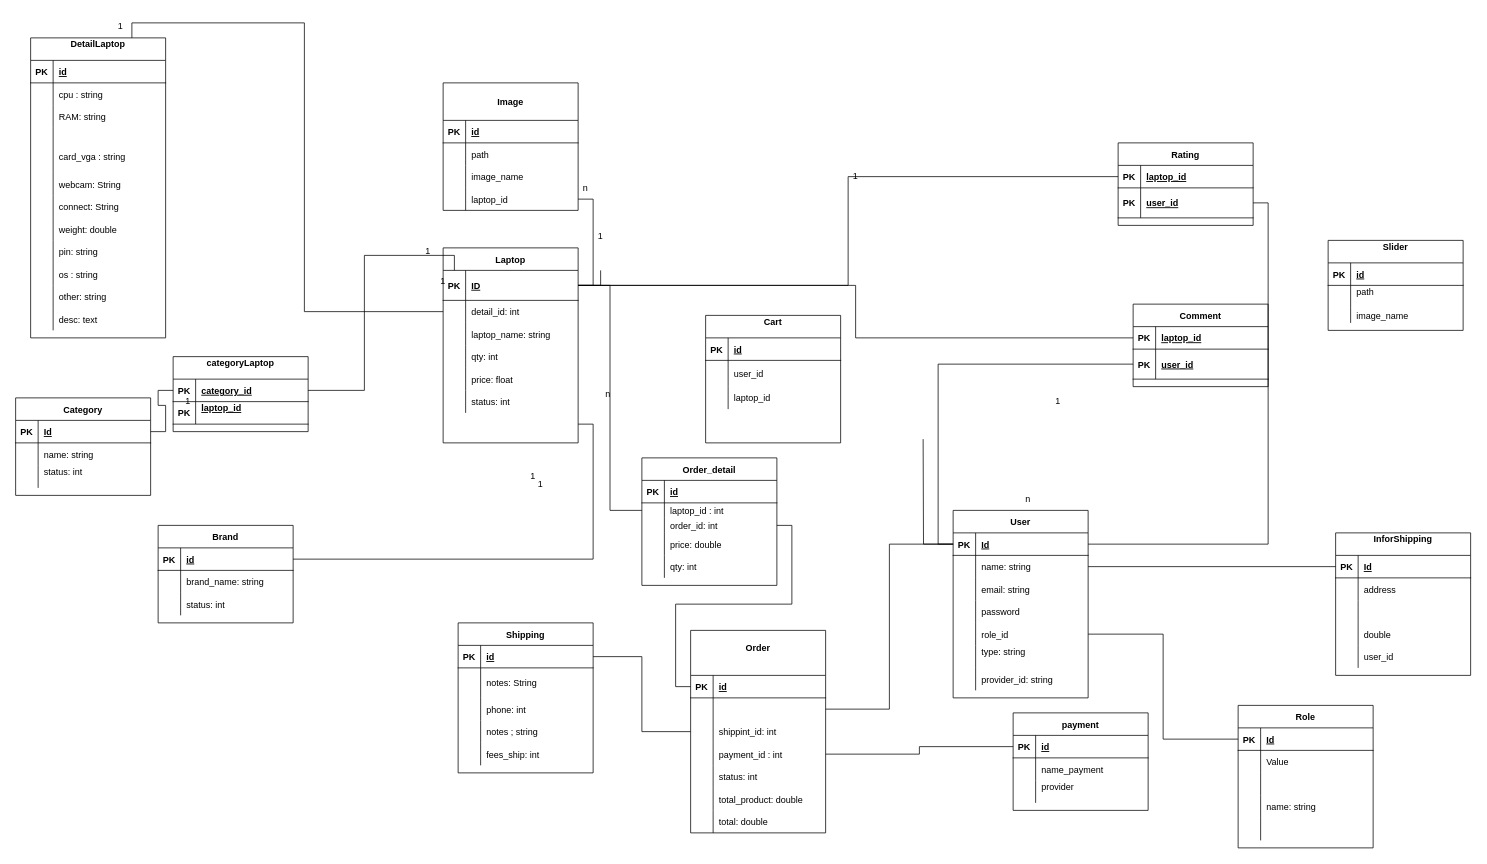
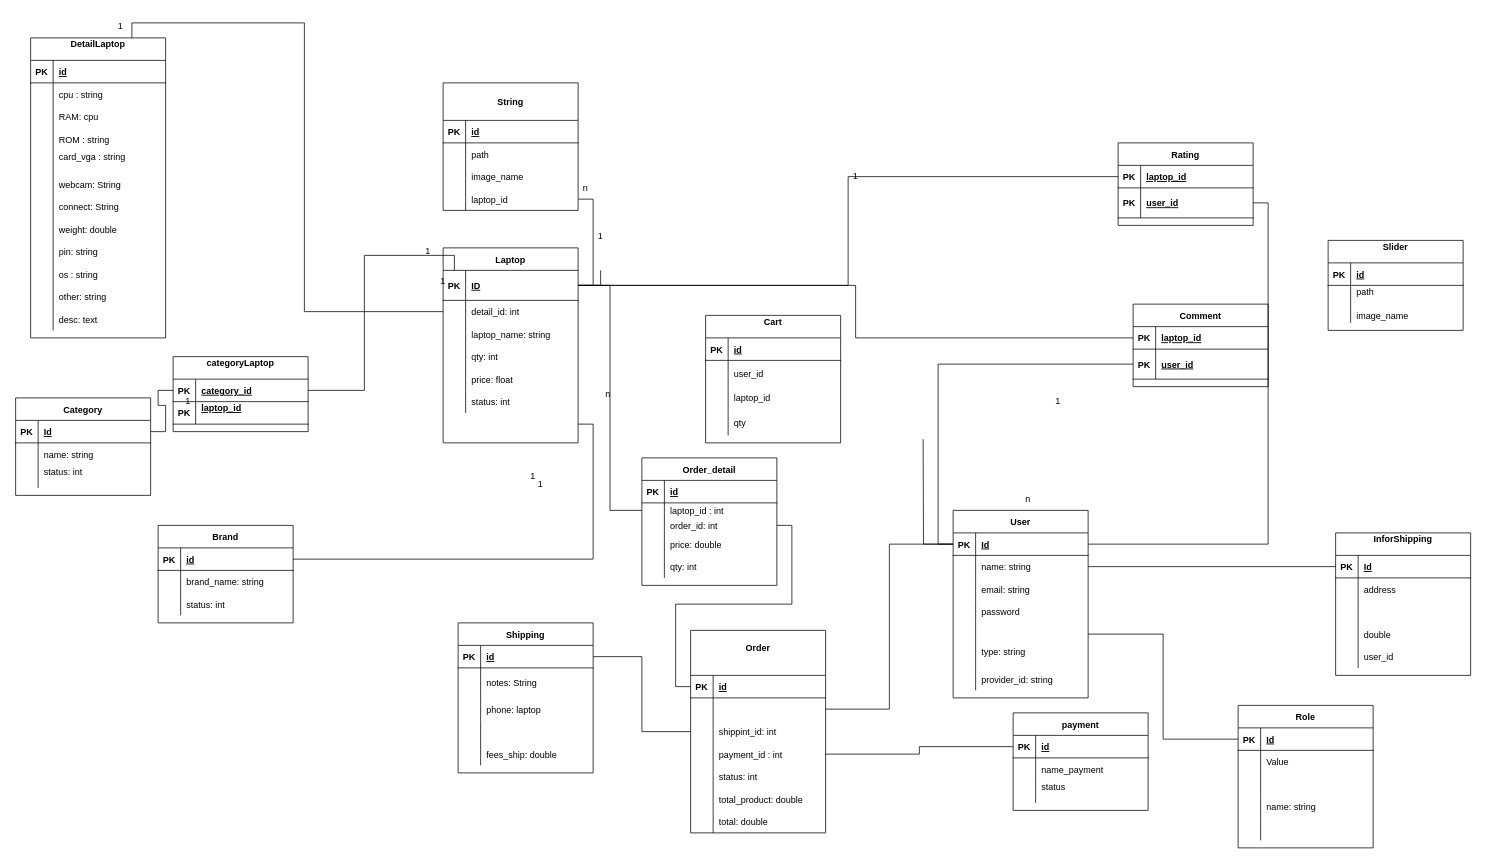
node "Image": label "Image" -> "String"
node "RAM: string": label "RAM: string" -> "RAM: cpu"
node "ROM : string": added
node "qty": added
node "role_id": removed
node "phone: int": label "phone: int" -> "phone: laptop"
node "notes ; string": removed
node "fees_ship: int": label "fees_ship: int" -> "fees_ship: double"
node "provider": label "provider" -> "status"
